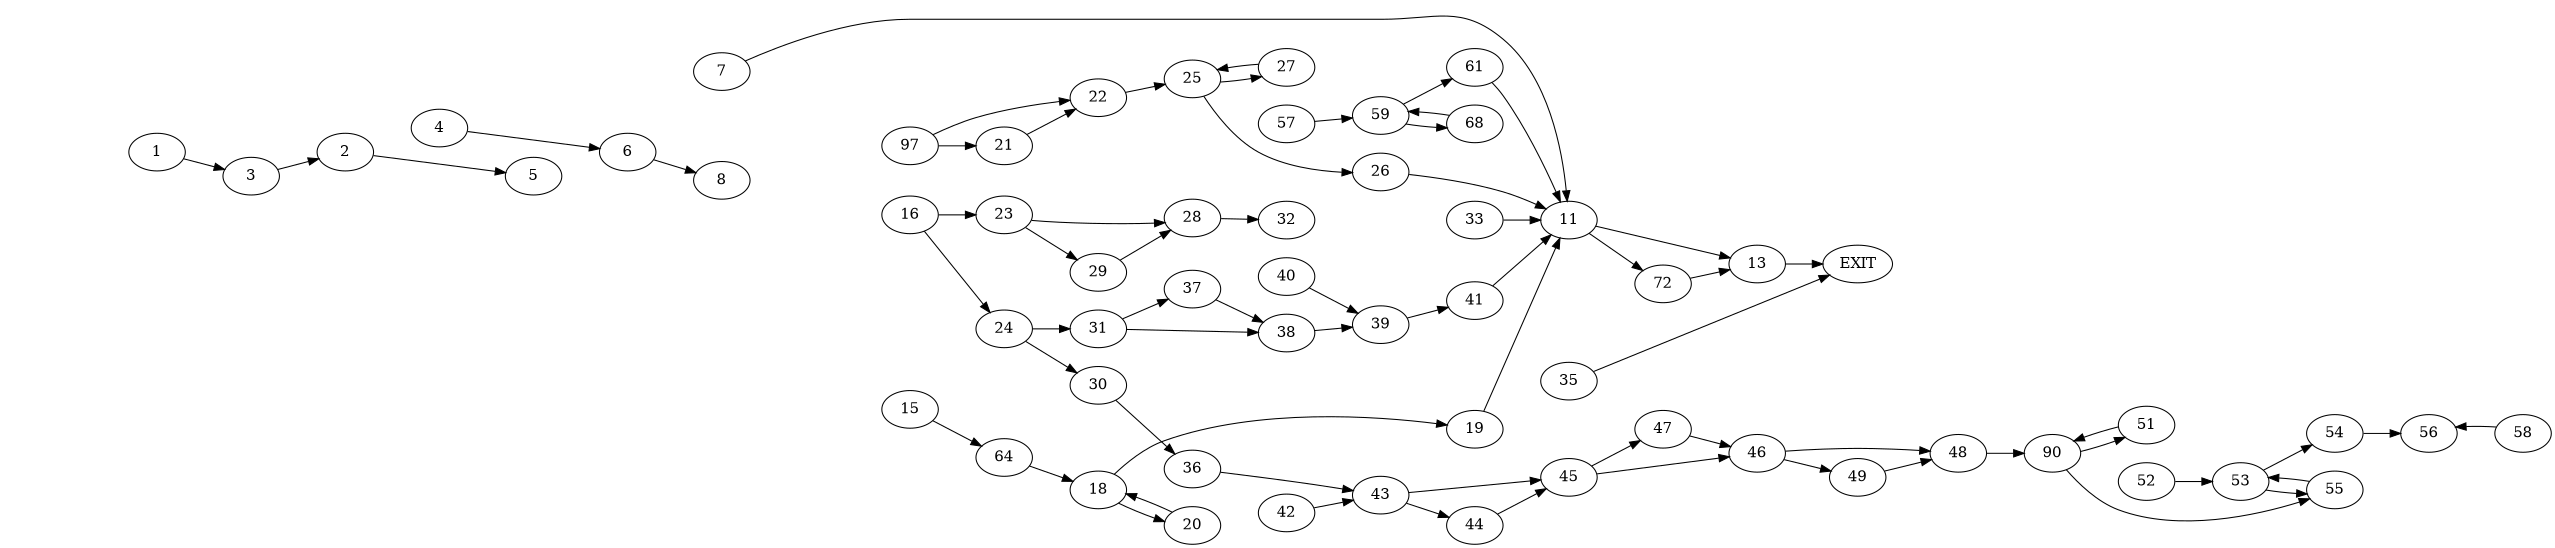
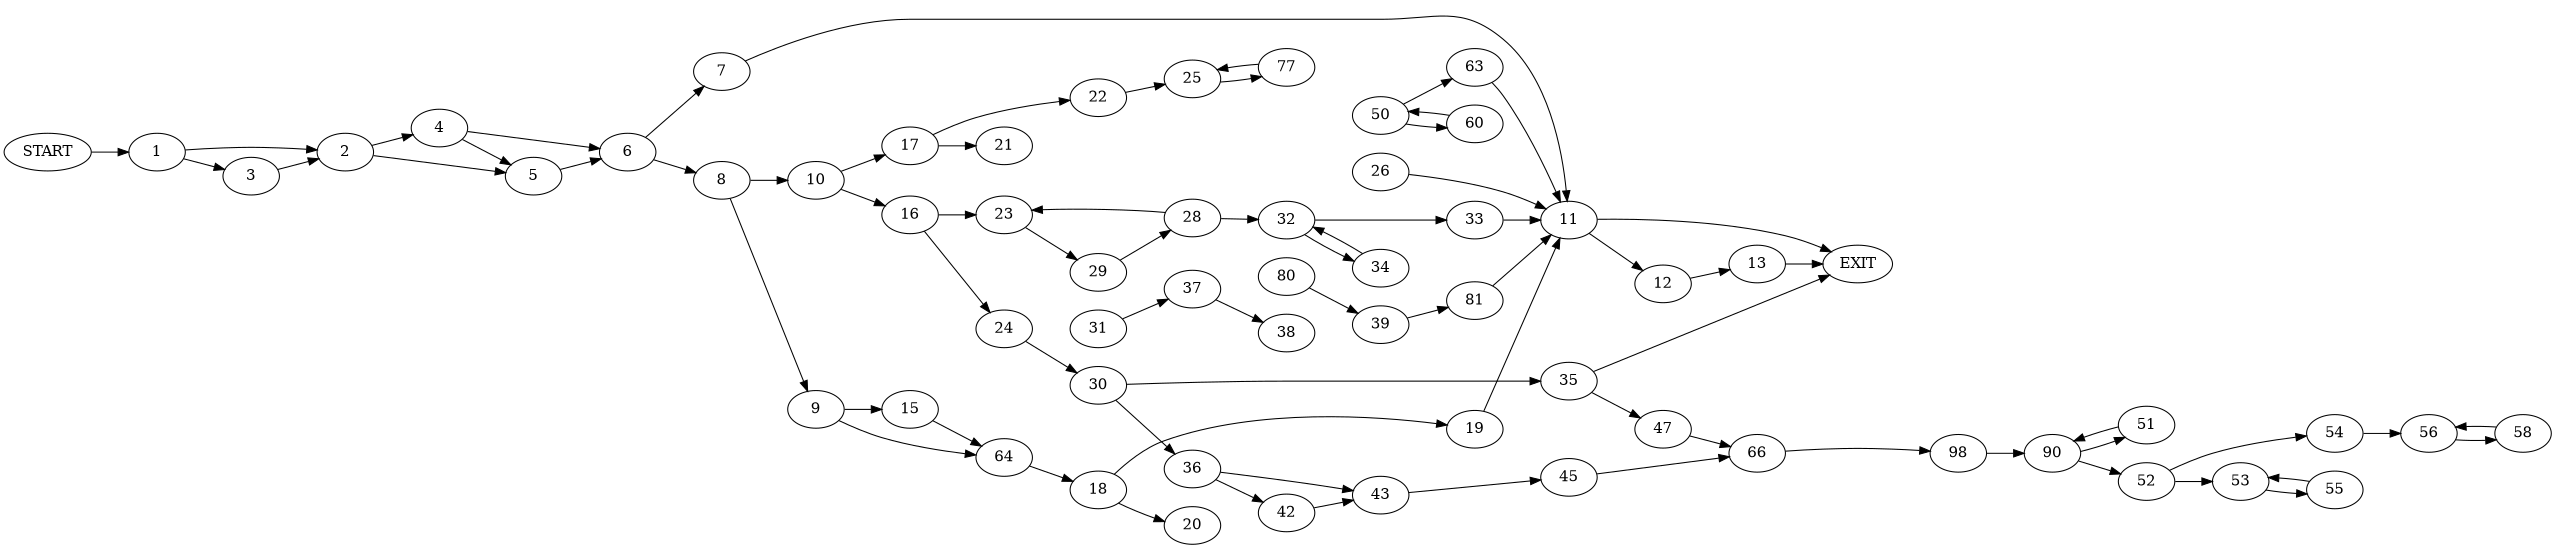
node "27": label "27" -> "77"
node "61": label "61" -> "63"
edge "6" -> "7": added
node "59": label "59" -> "50"
edge "21" -> "22": removed
node "57": removed
node "68": label "68" -> "60"
edge "2" -> "4": added
node "97": label "97" -> "17"
edge "1" -> "2": added
edge "4" -> "5": added
node "START": added
edge "25" -> "26": removed
edge "5" -> "6": added
node "10": added
edge "32" -> "33": added
edge "23" -> "28": reversed
edge "11" -> "13": now "11" -> "EXIT"
node "34": added
node "40": label "40" -> "80"
node "72": label "72" -> "12"
node "41": label "41" -> "81"
edge "24" -> "31": removed
edge "38" -> "39": removed
edge "31" -> "38": removed
edge "30" -> "35": added
node "9": added
edge "56" -> "58": added
node "46": label "46" -> "66"
node "48": label "48" -> "98"
edge "45" -> "47": now "35" -> "47"
edge "53" -> "54": now "52" -> "54"
node "49": removed
edge "36" -> "42": added
edge "20" -> "18": removed
edge "90" -> "55": now "90" -> "52"
node "44": removed
